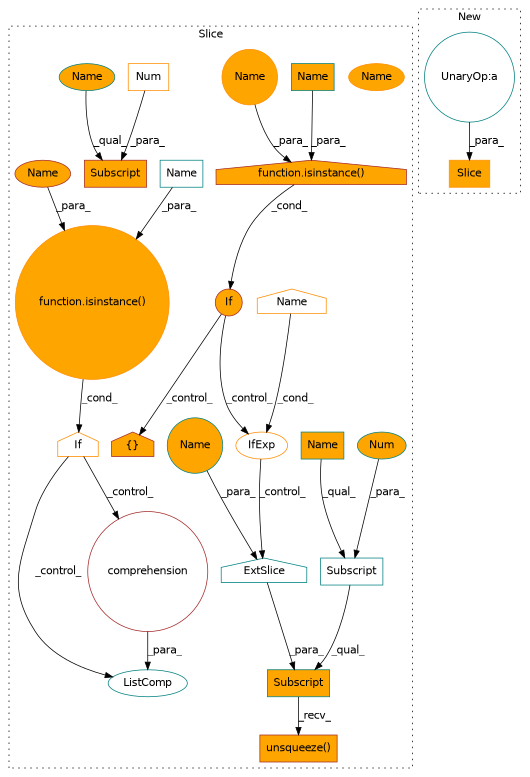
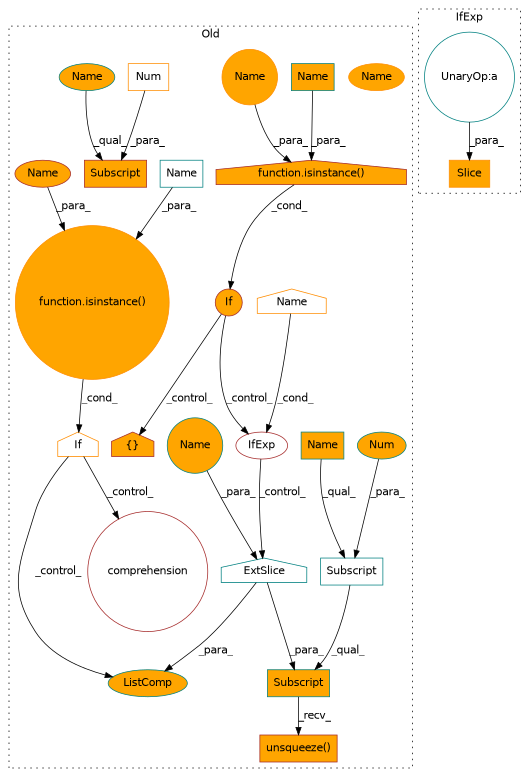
cluster "New": label "New" -> "IfExp"
cluster "Slice": label "Slice" -> "Old"
node "IfExp": color darkorange -> brown
edge "comprehension" -> "ListComp": now "ExtSlice" -> "ListComp"
node "ListComp": fillcolor white -> orange
